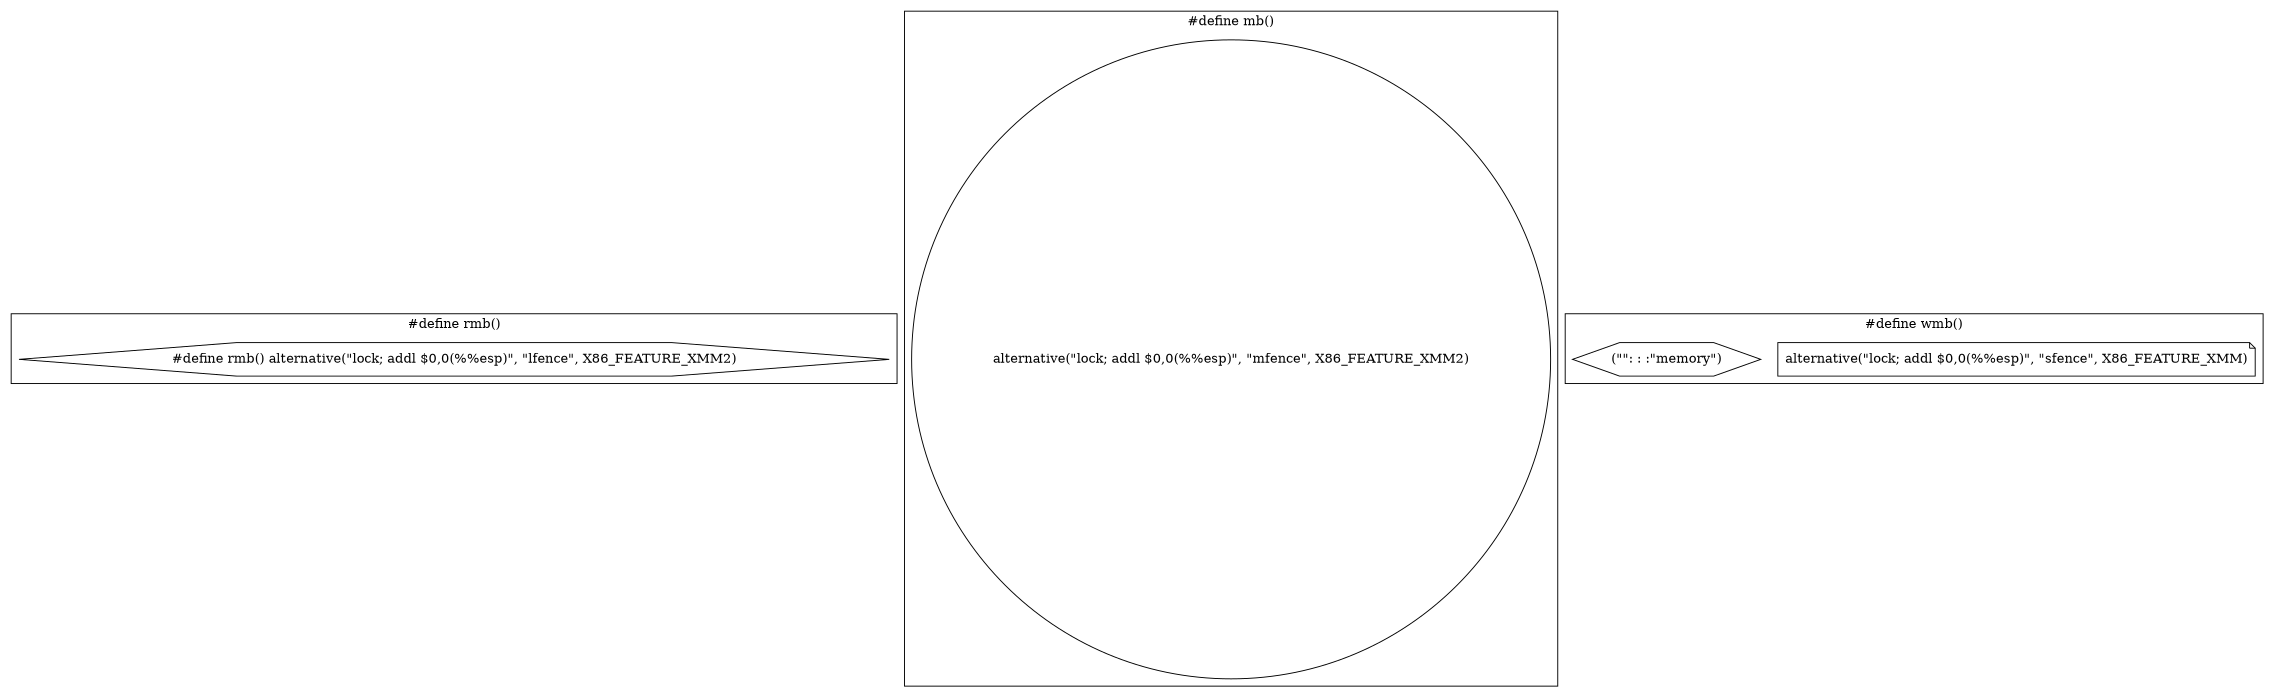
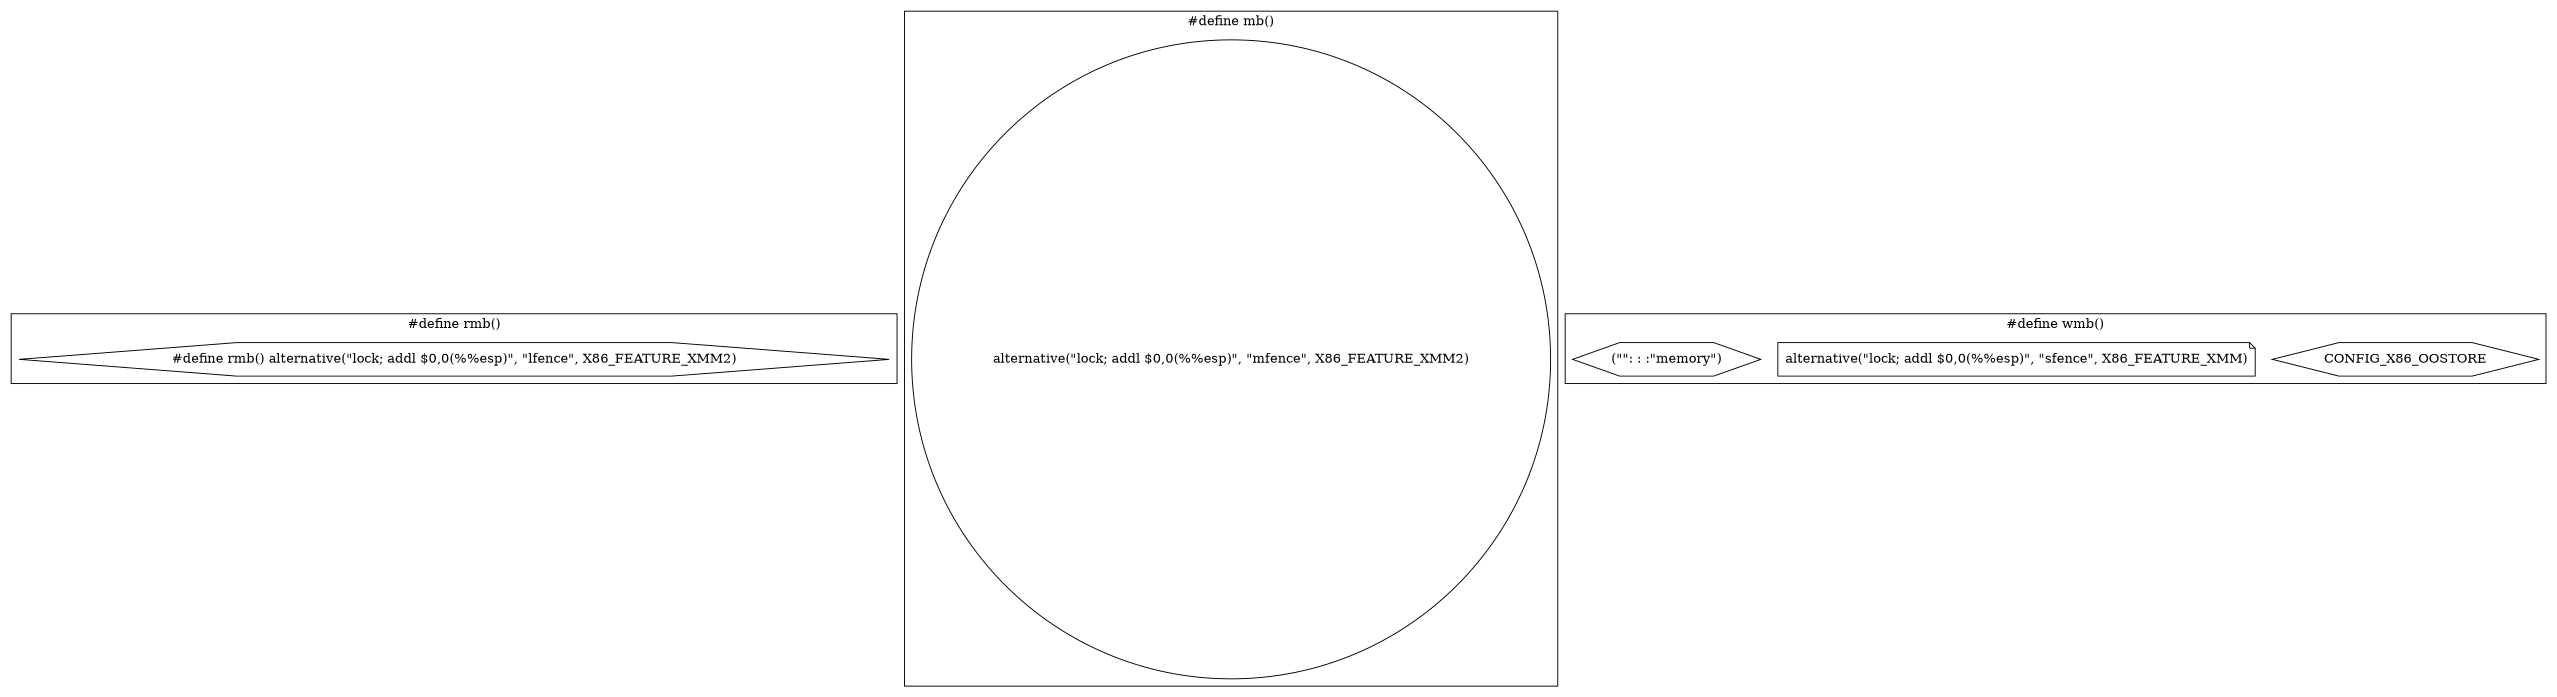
node "CONFIG_X86_OOSTORE": added
